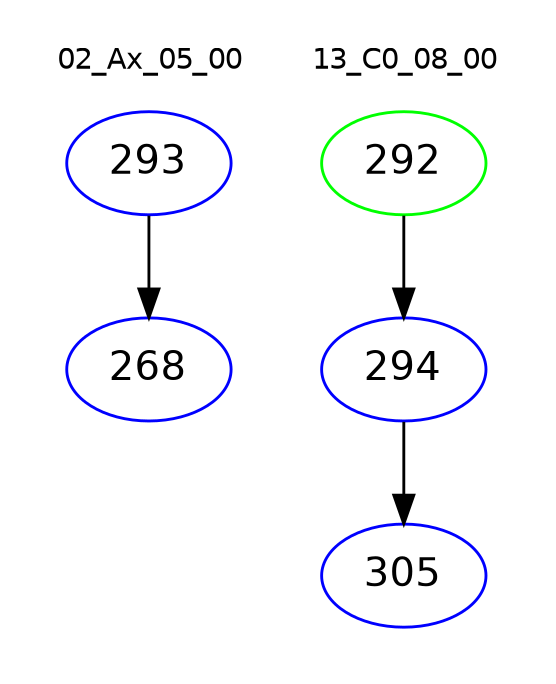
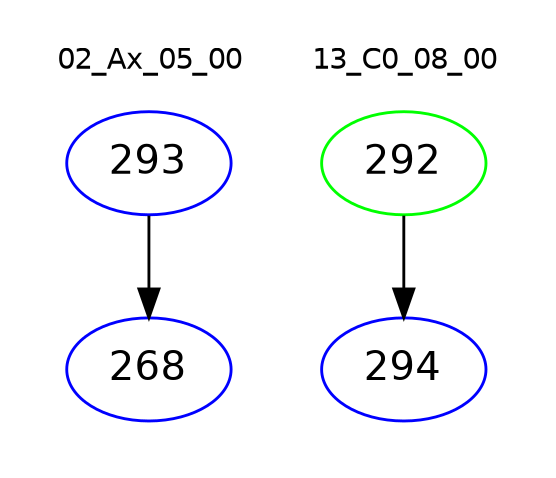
node "305": removed
